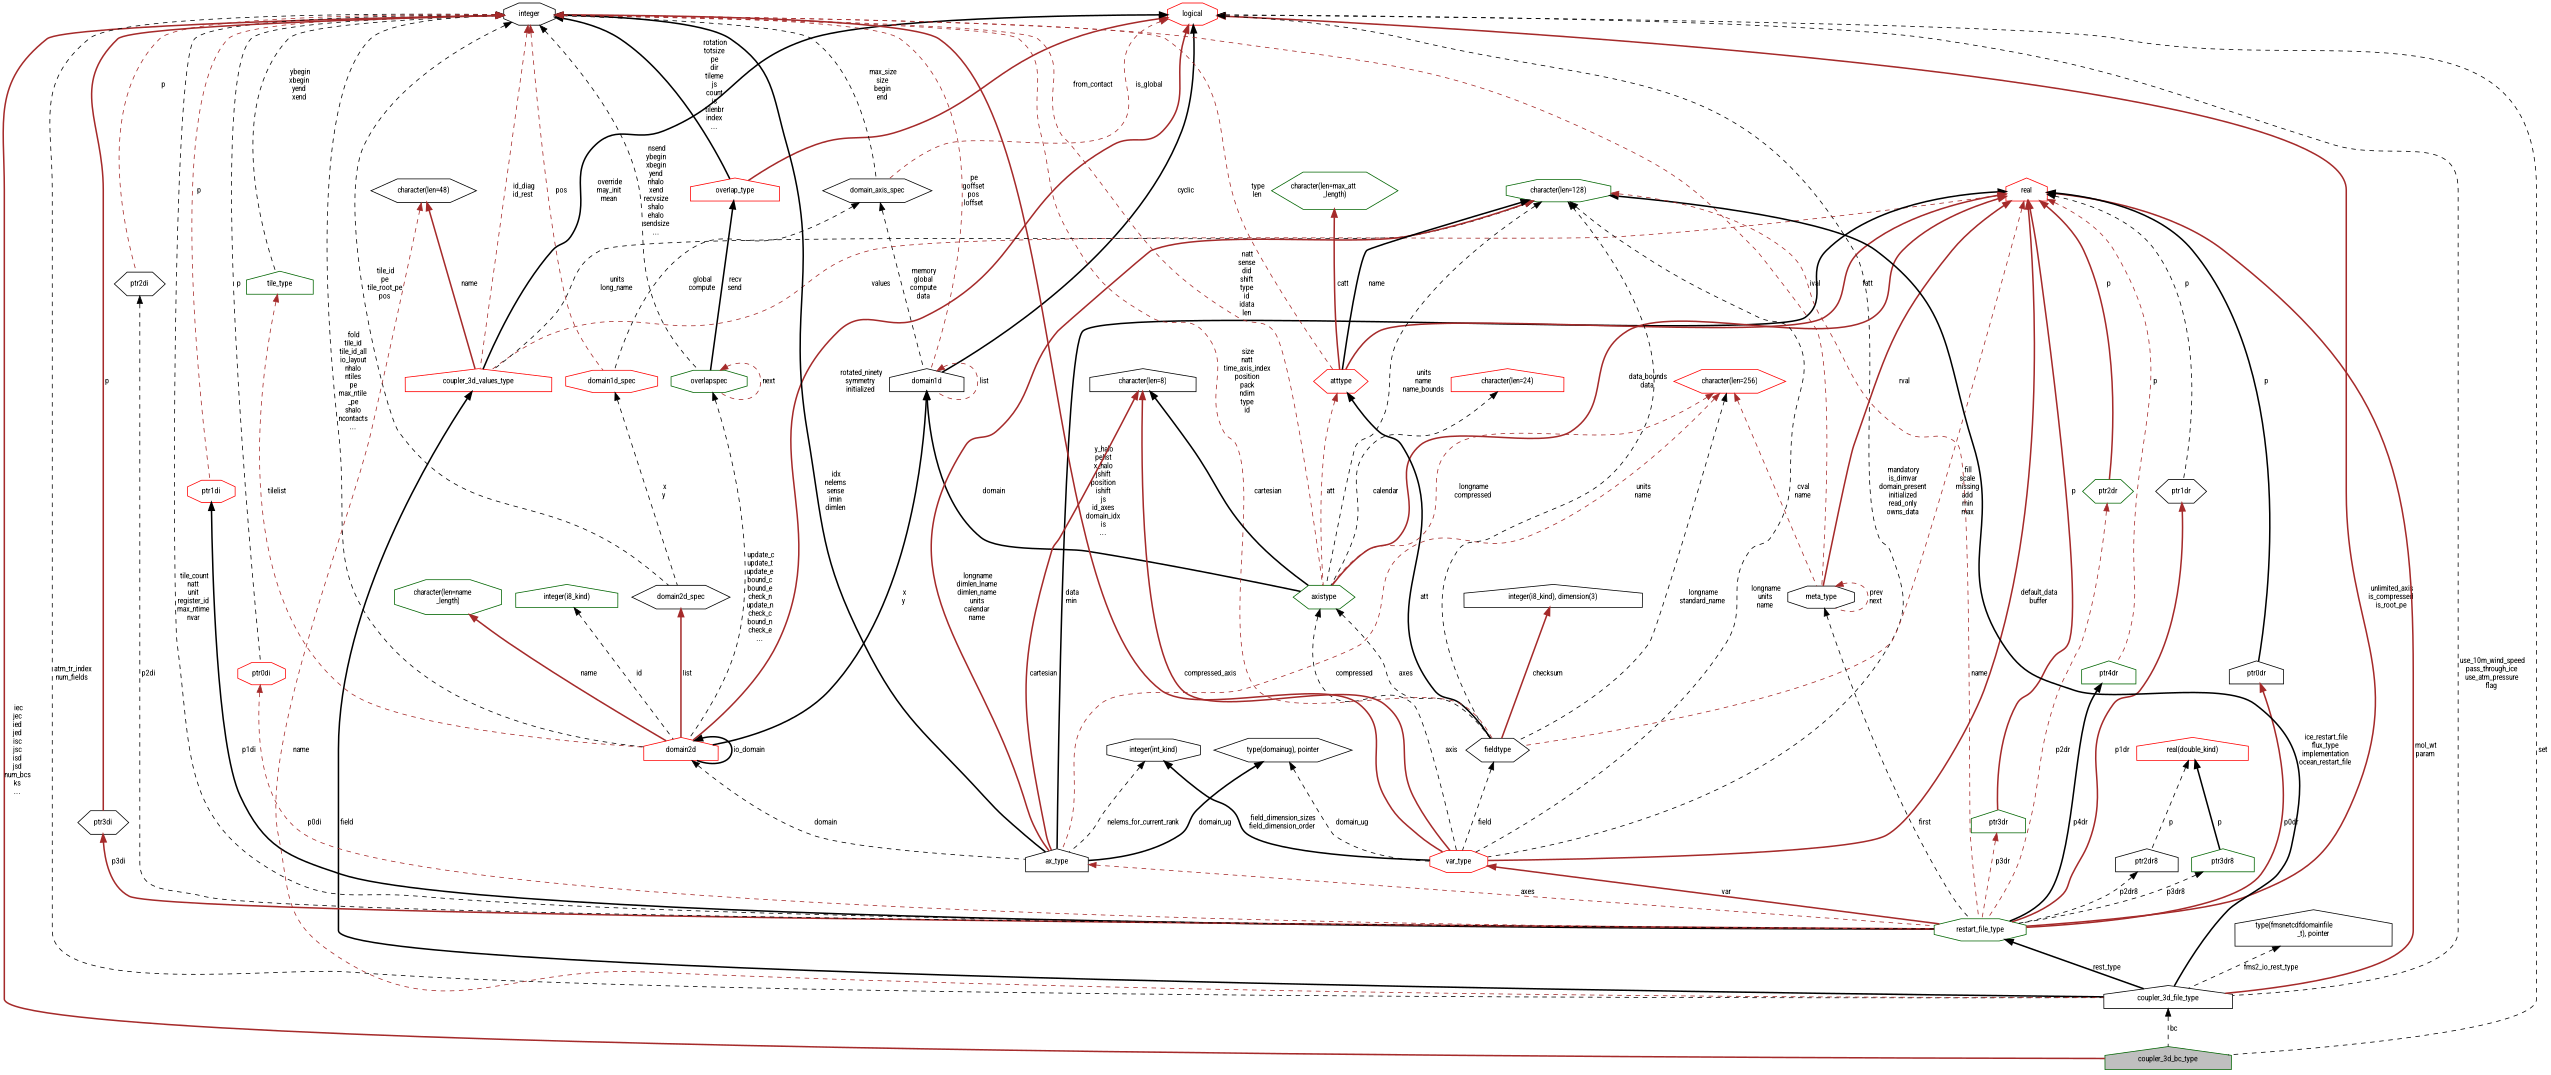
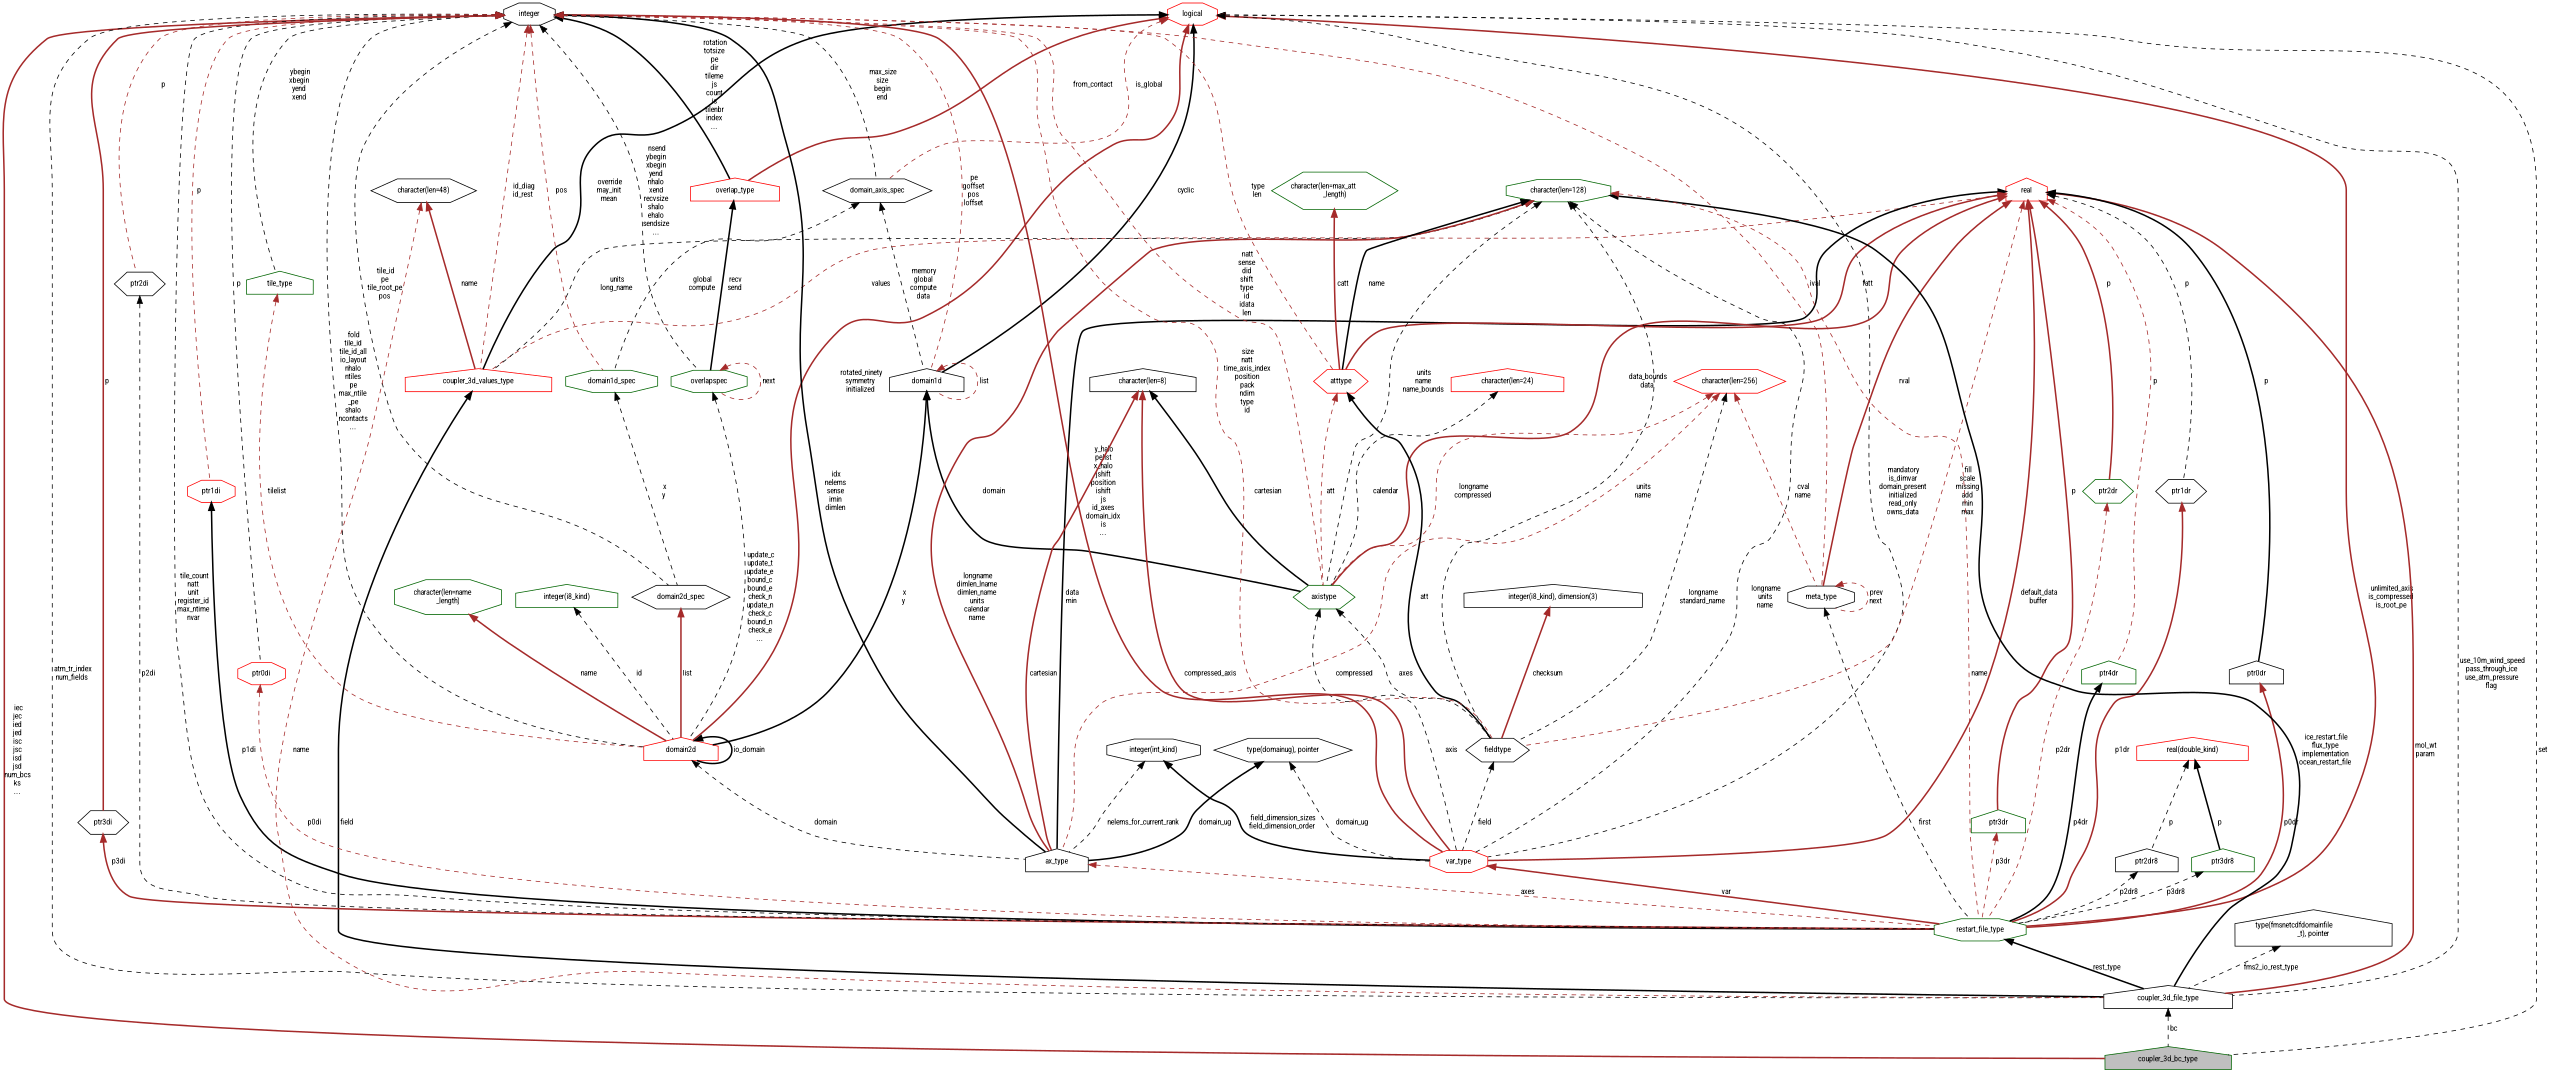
node "domain1d_spec": color red -> darkgreen
